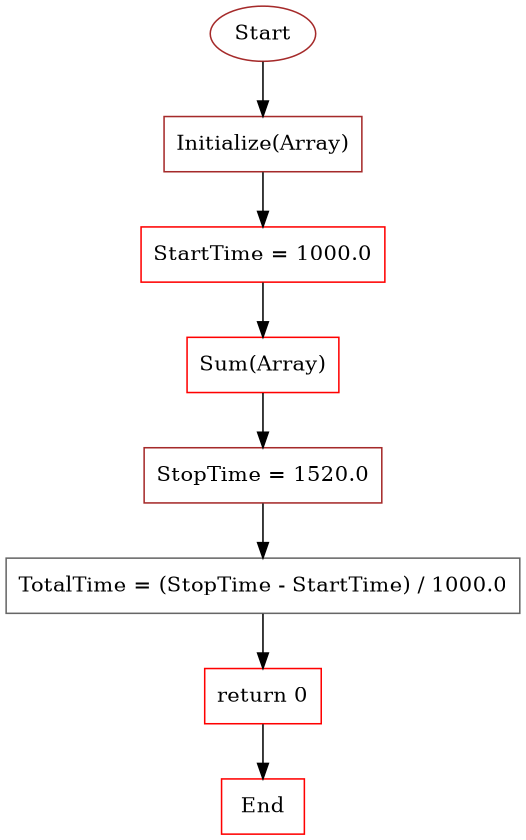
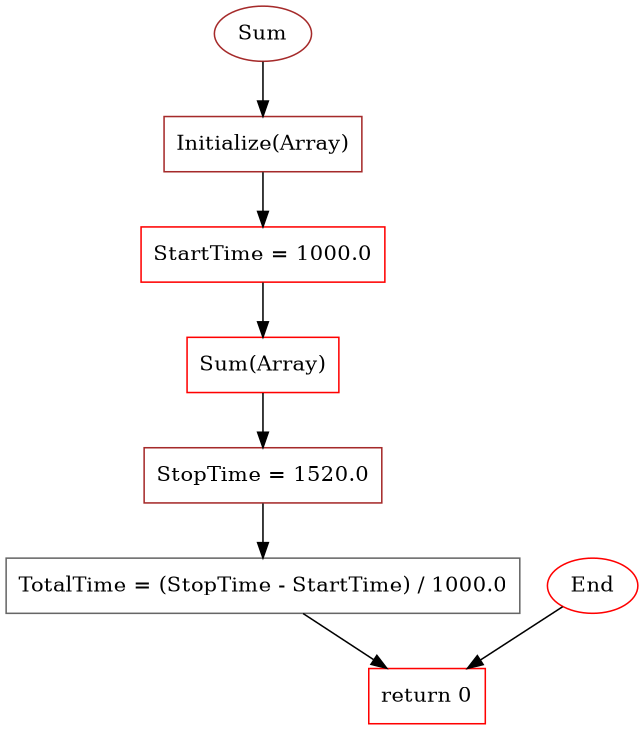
node "Start": label "Start" -> "Sum"
edge "return 0" -> "End": reversed
node "End": shape box -> ellipse
